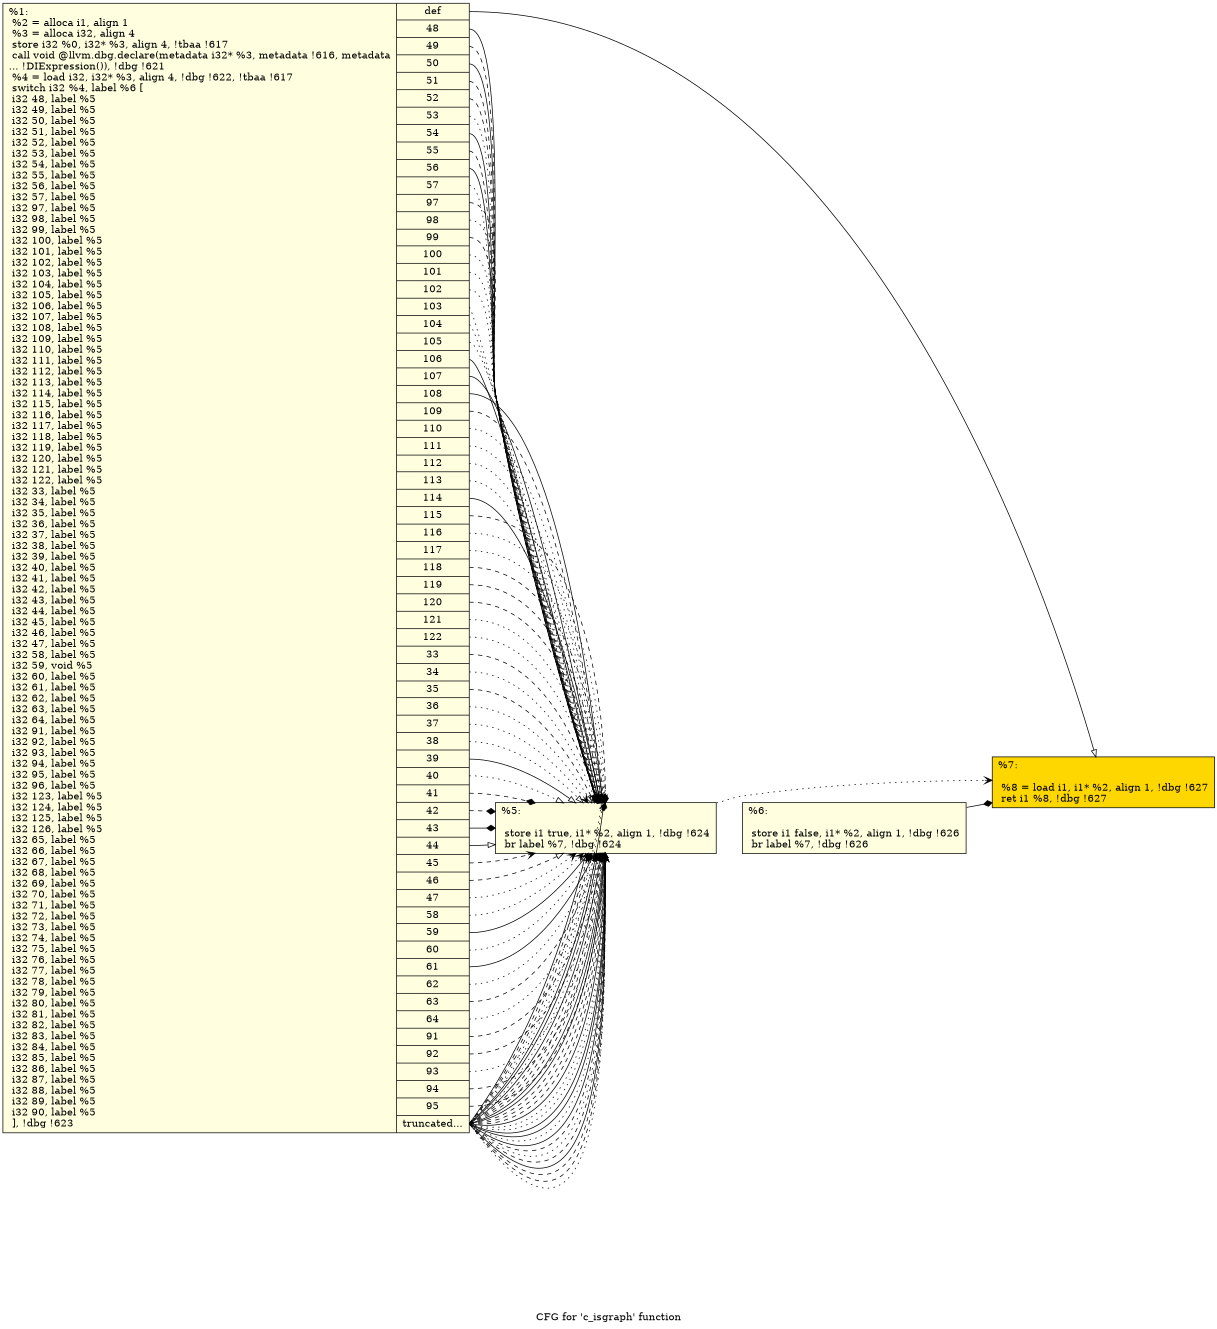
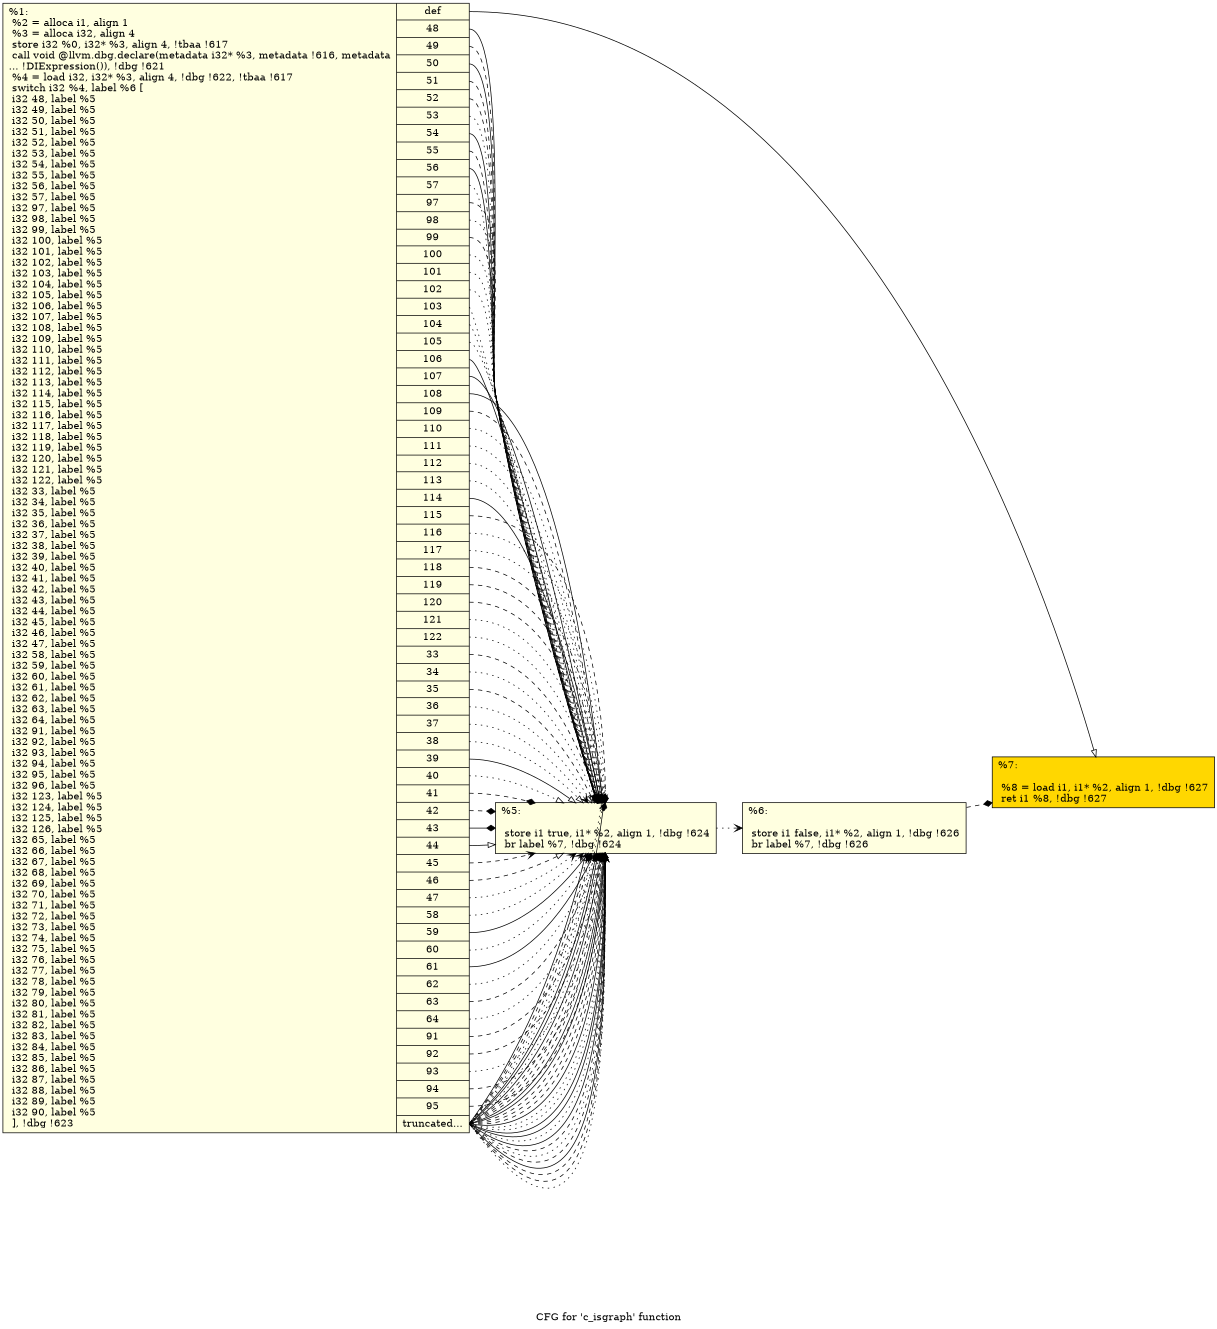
node "%1:": text "i32 59, void %5" -> "i32 59, label %5"
edge "%5:" -> "%7:": now "%5:" -> "%6:"
edge "%6:" -> "%7:": style solid -> dashed
